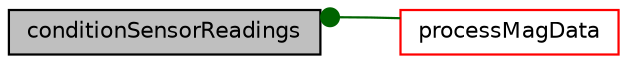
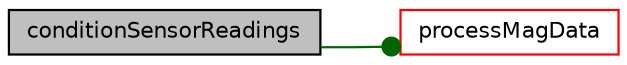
edge "processMagData" -> "conditionSensorReadings": reversed
